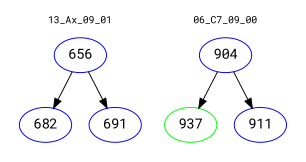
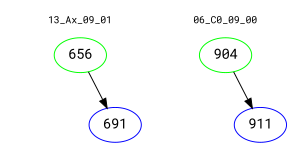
cluster "06_C7_09_00": label "06_C7_09_00" -> "06_C0_09_00"
node "656": color blue -> green
node "904": color blue -> green
node "682": removed
node "937": removed
